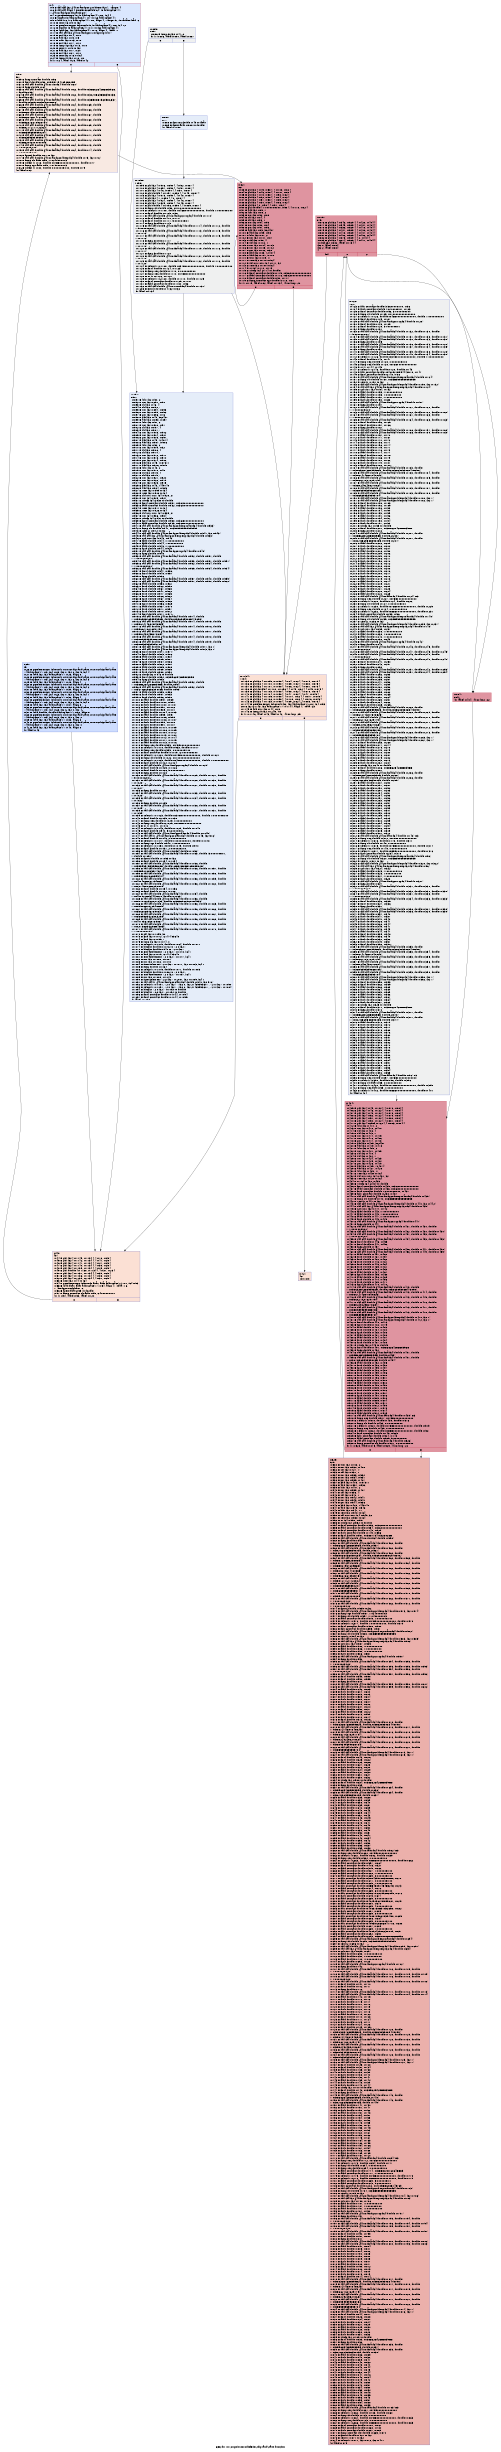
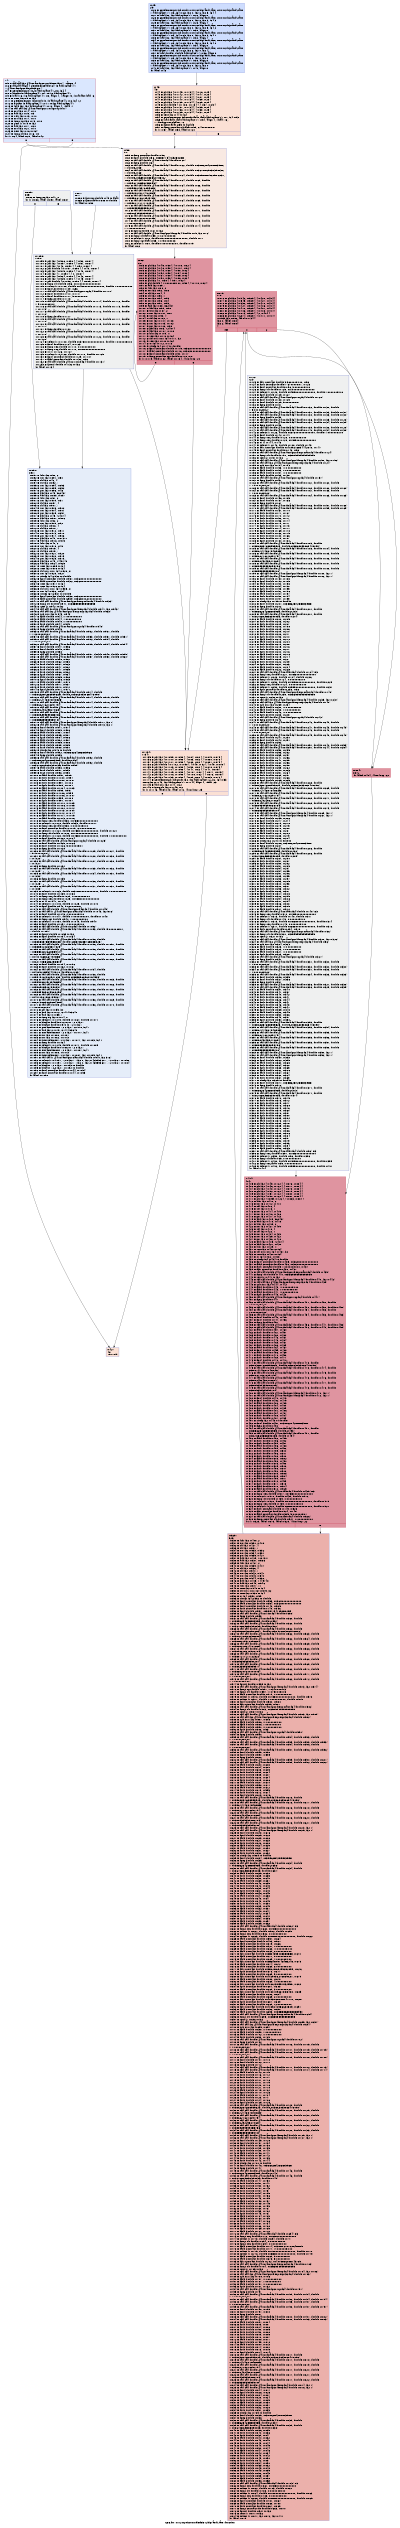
edge "%885:" -> "%887:": now "%885:" -> "%1098:"
edge "%4:" -> "%43:": now "%4:" -> "%42:"
edge "%1134:" -> "%43:": removed
